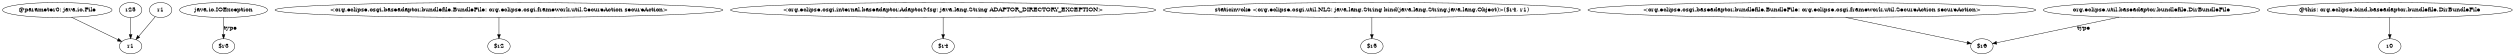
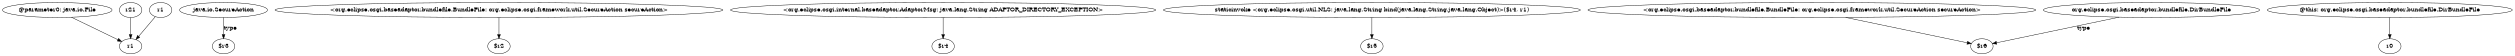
node "r25": label "r25" -> "r21"
node "java.io.IOException": label "java.io.IOException" -> "java.io.SecureAction"
node "org.eclipse.util.baseadaptor.bundlefile.DirBundleFile": label "org.eclipse.util.baseadaptor.bundlefile.DirBundleFile" -> "org.eclipse.osgi.baseadaptor.bundlefile.DirBundleFile"
node "@this: org.eclipse.bind.baseadaptor.bundlefile.DirBundleFile": label "@this: org.eclipse.bind.baseadaptor.bundlefile.DirBundleFile" -> "@this: org.eclipse.osgi.baseadaptor.bundlefile.DirBundleFile"
